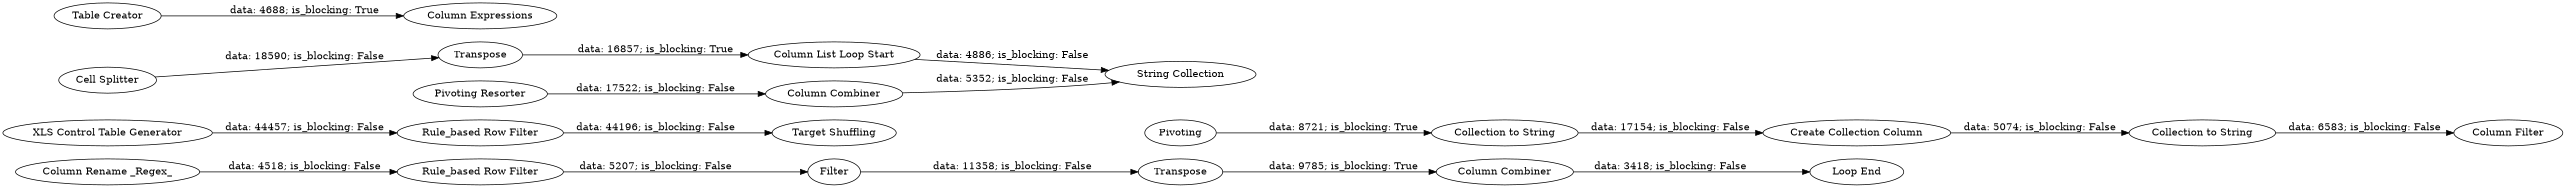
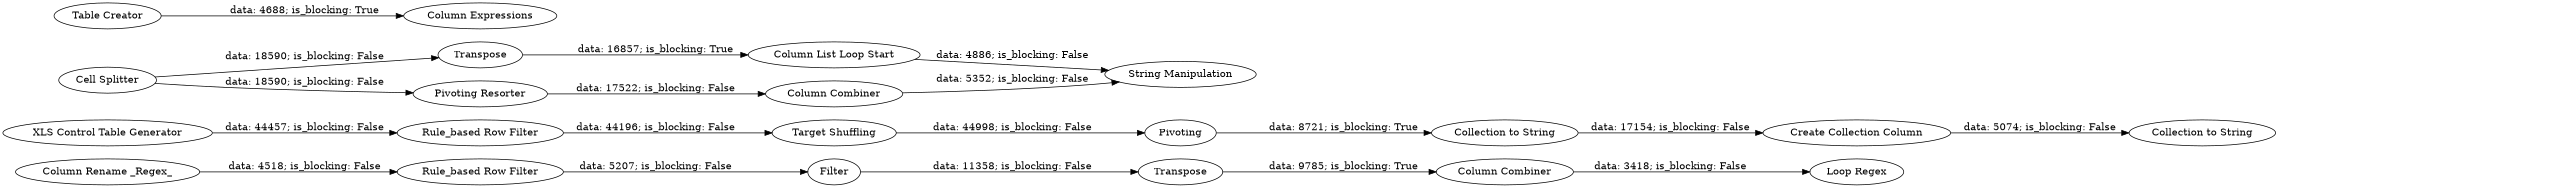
node "String Collection": label "String Collection" -> "String Manipulation"
edge "Cell Splitter" -> "Pivoting Resorter": added, label "data: 18590; is_blocking: False"
edge "Target Shuffling" -> "Pivoting": added, label "data: 44998; is_blocking: False"
node "Column Filter": removed
node "Loop End": label "Loop End" -> "Loop Regex"
